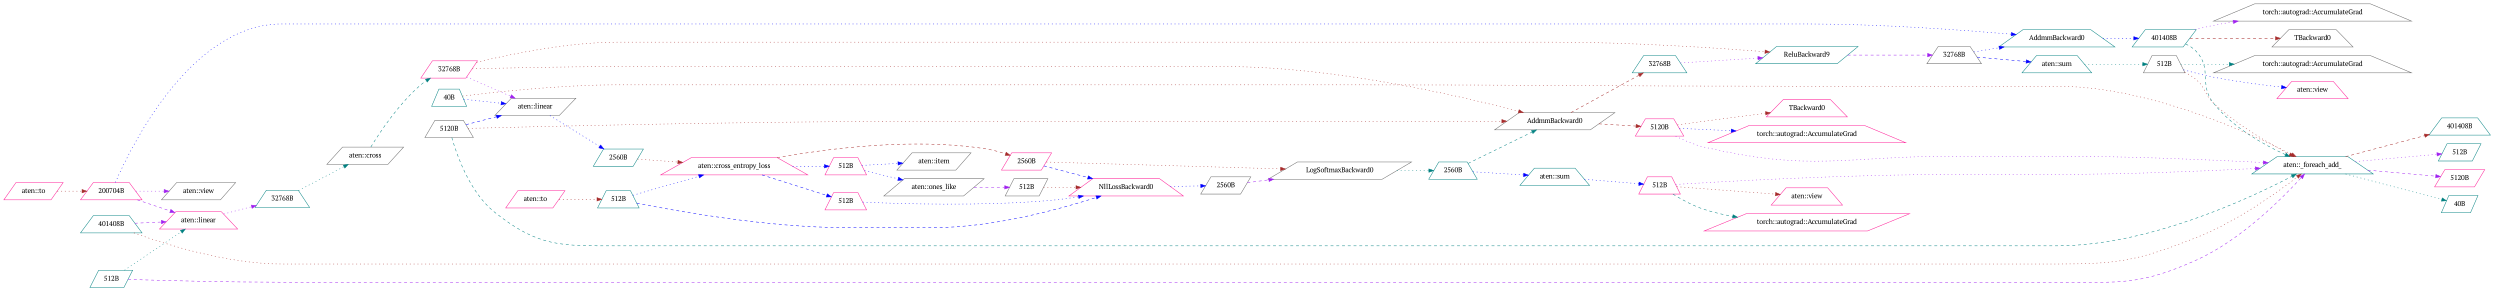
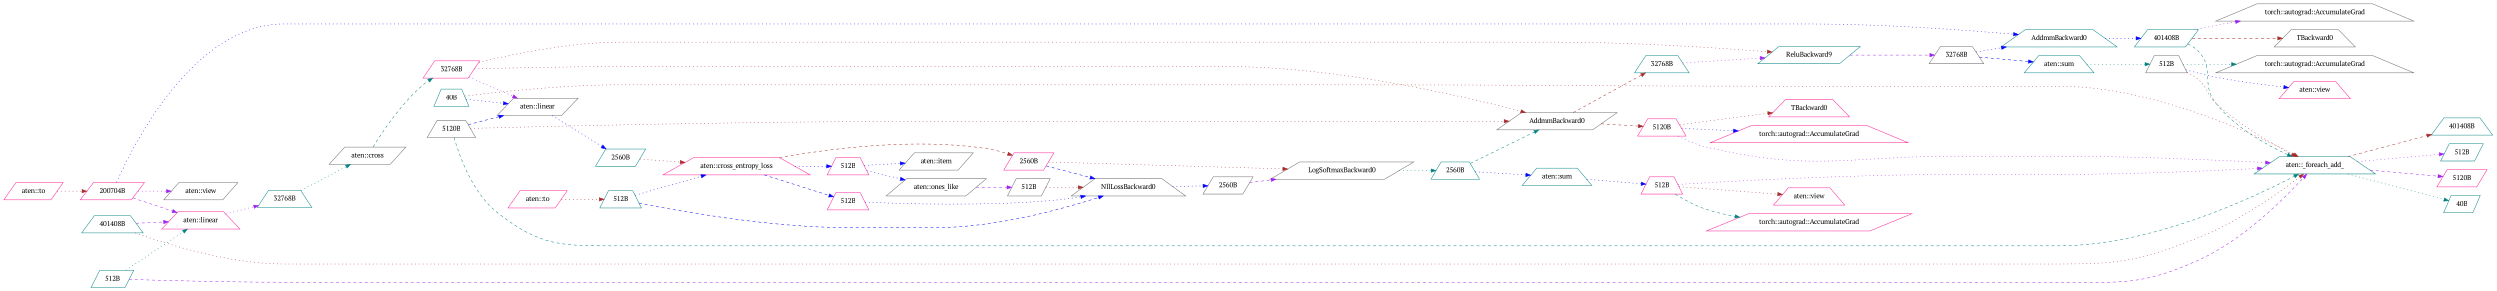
node "NllLossBackward0": color deeppink -> gray40
node "200704B": shape trapezium -> parallelogram
